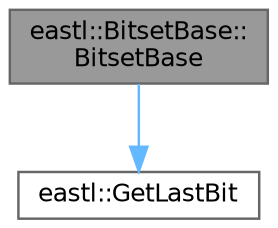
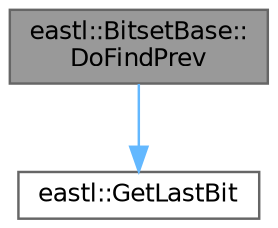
node "eastl::BitsetBase:: BitsetBase": label "eastl::BitsetBase:: BitsetBase" -> "eastl::BitsetBase:: DoFindPrev"
